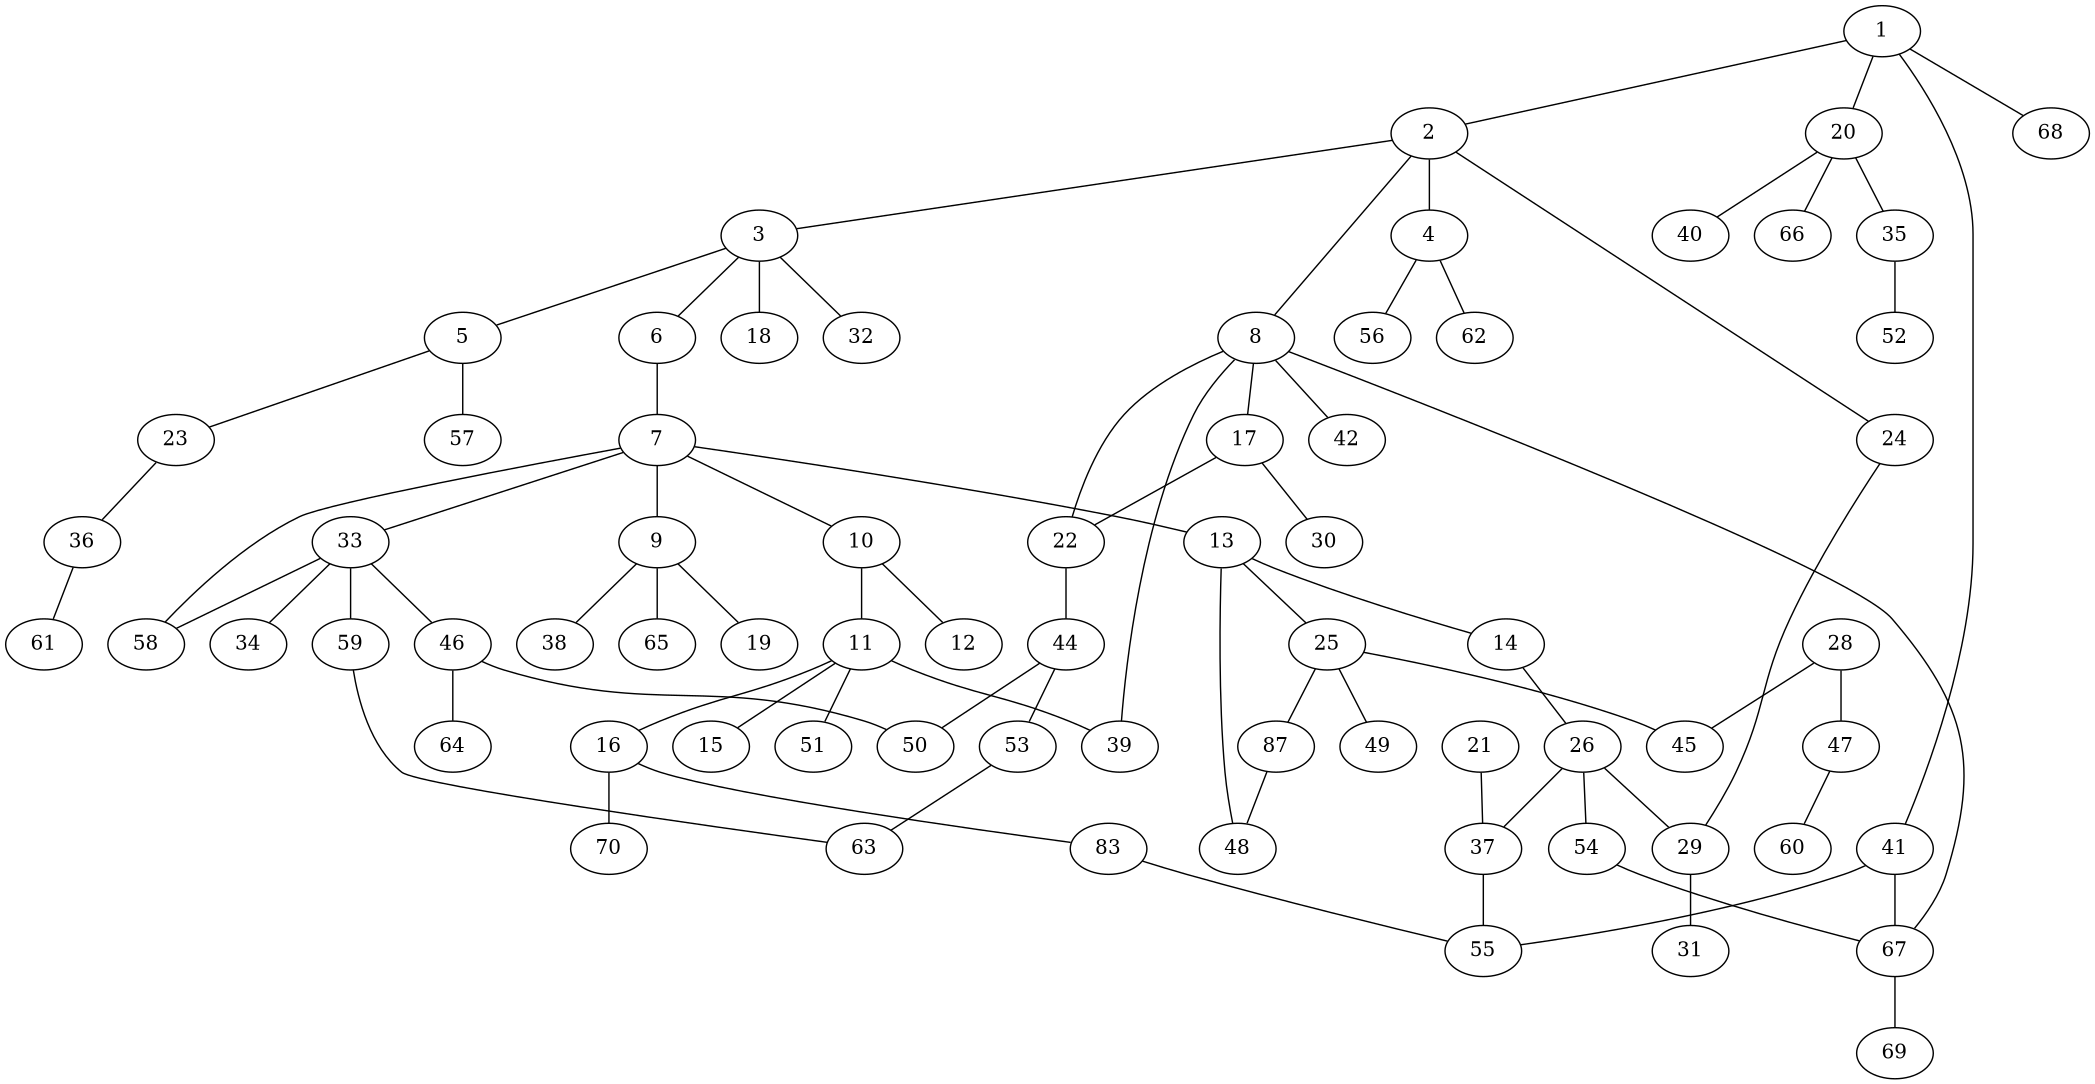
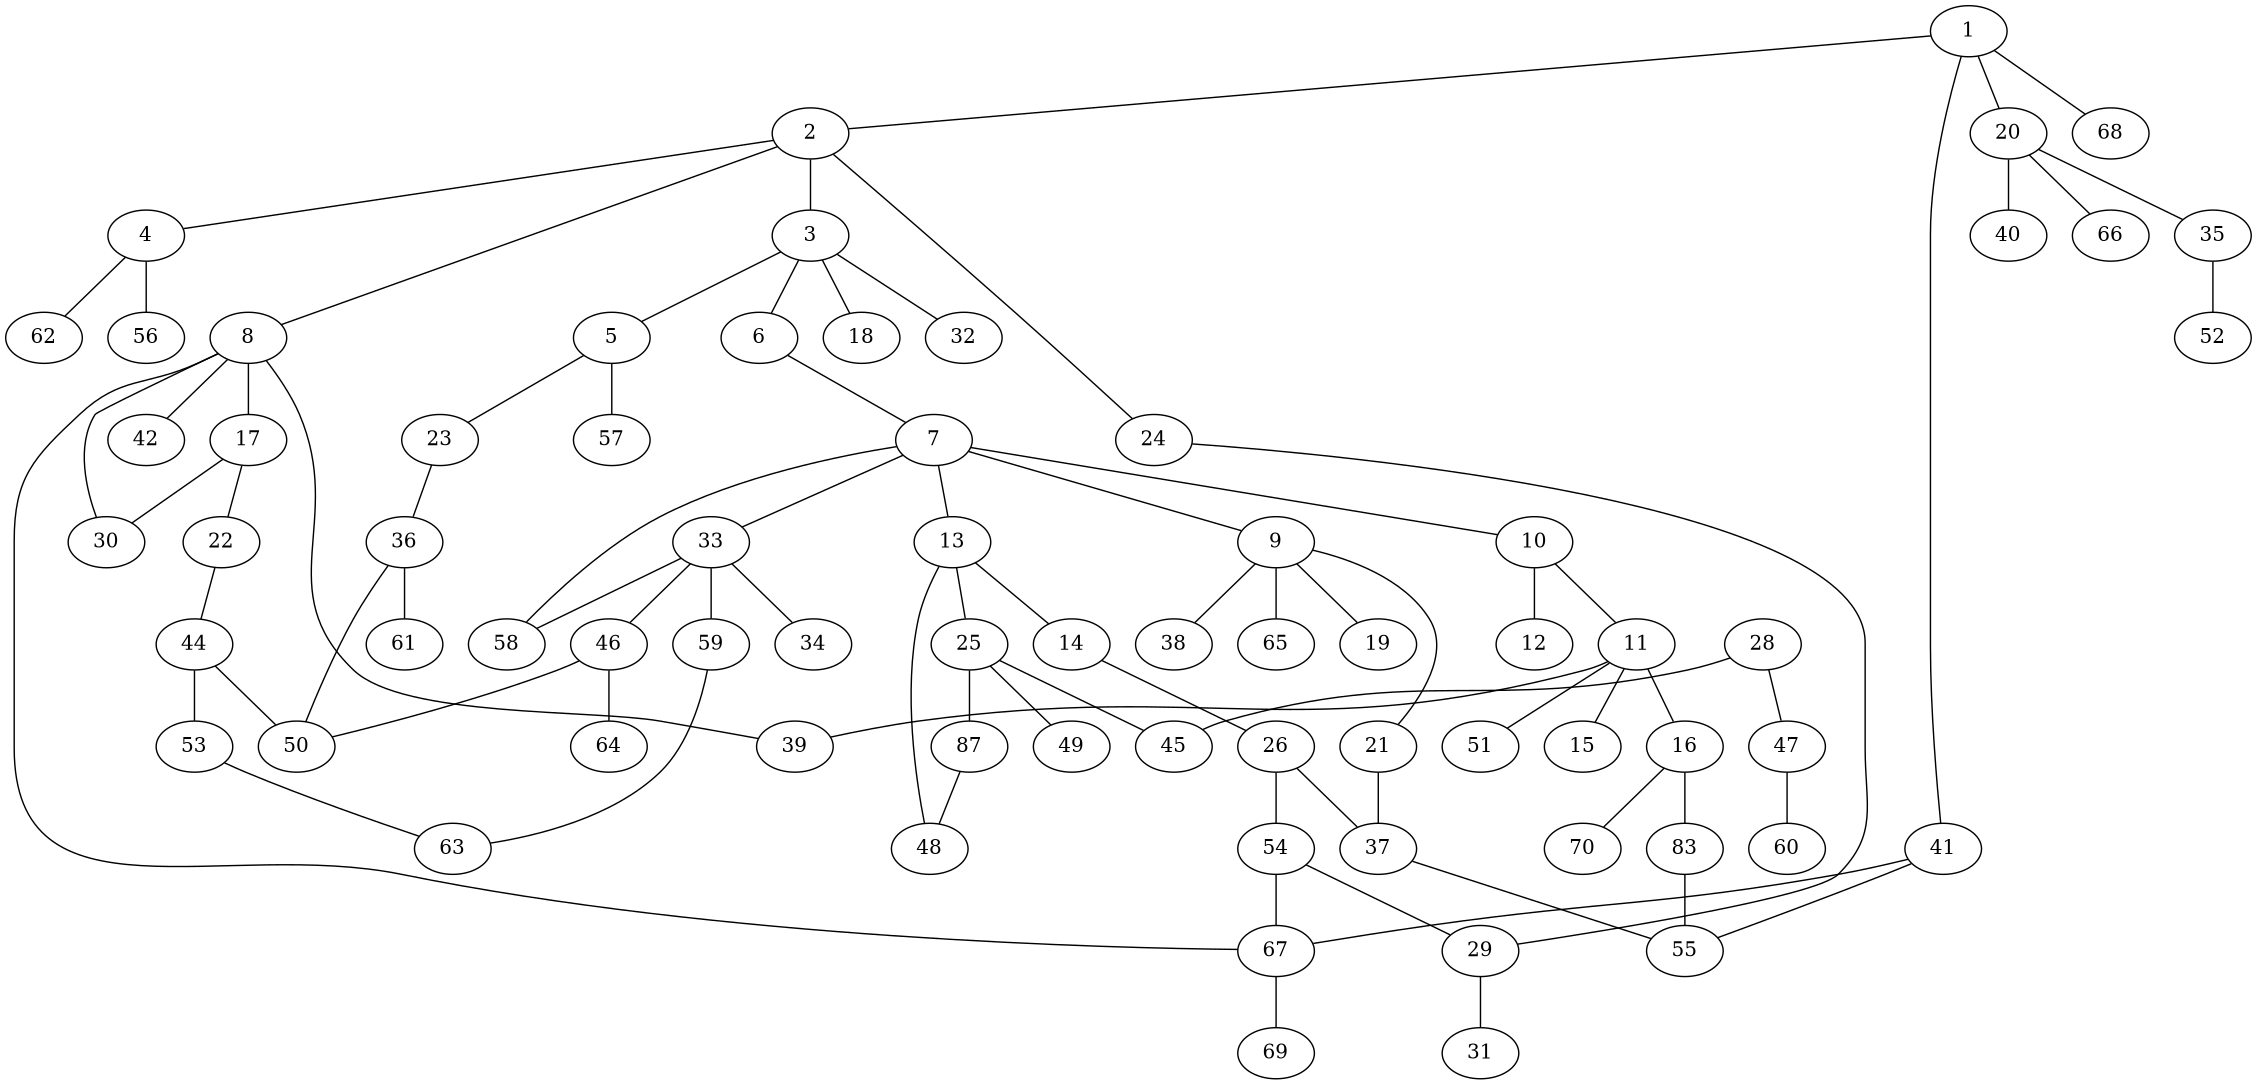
edge "8" -- "22": now "8" -- "30"
edge "9" -- "21": added
edge "36" -- "50": added
edge "26" -- "29": now "54" -- "29"
